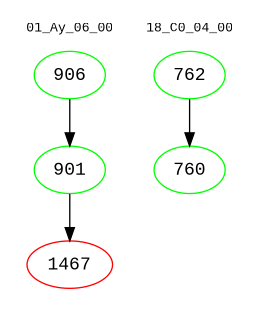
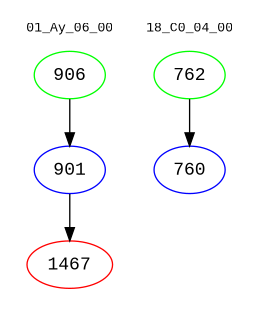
node "901": color green -> blue
node "760": color green -> blue
